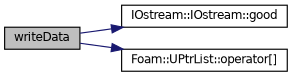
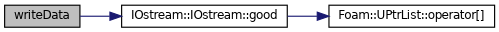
edge "writeData" -> "Foam::UPtrList::operator[]": now "IOstream::IOstream::good" -> "Foam::UPtrList::operator[]"
